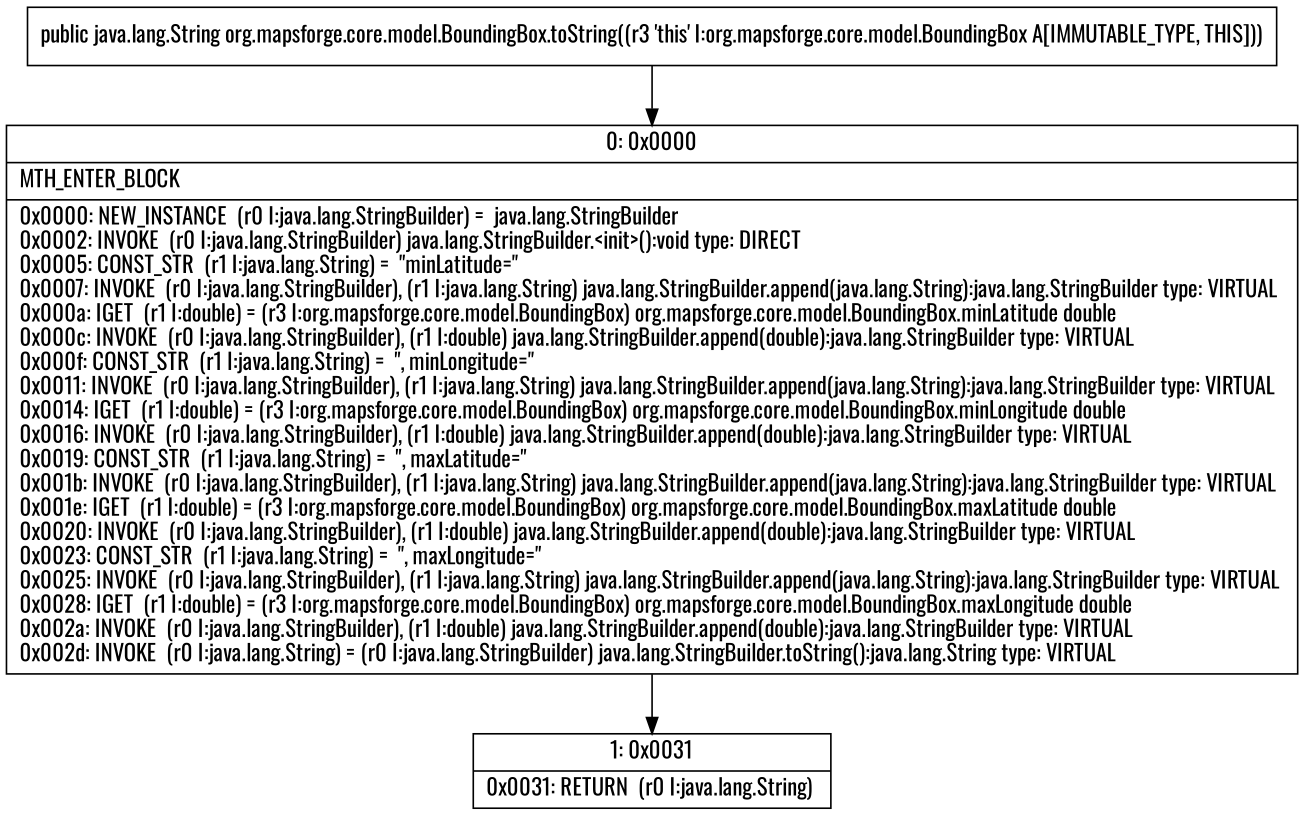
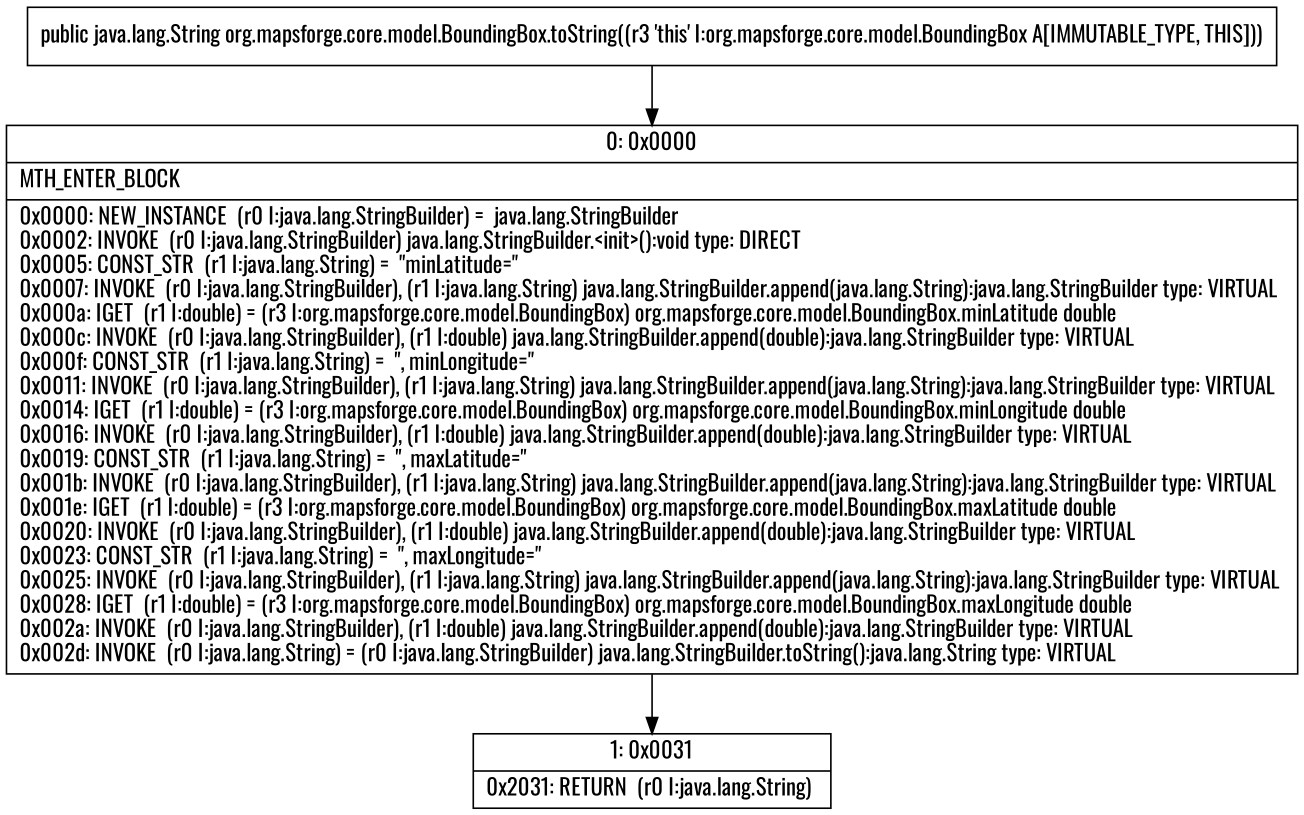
node "1: 0x0031": text "0x0031: RETURN  (r0 I:java.lang.String)" -> "0x2031: RETURN  (r0 I:java.lang.String)"
